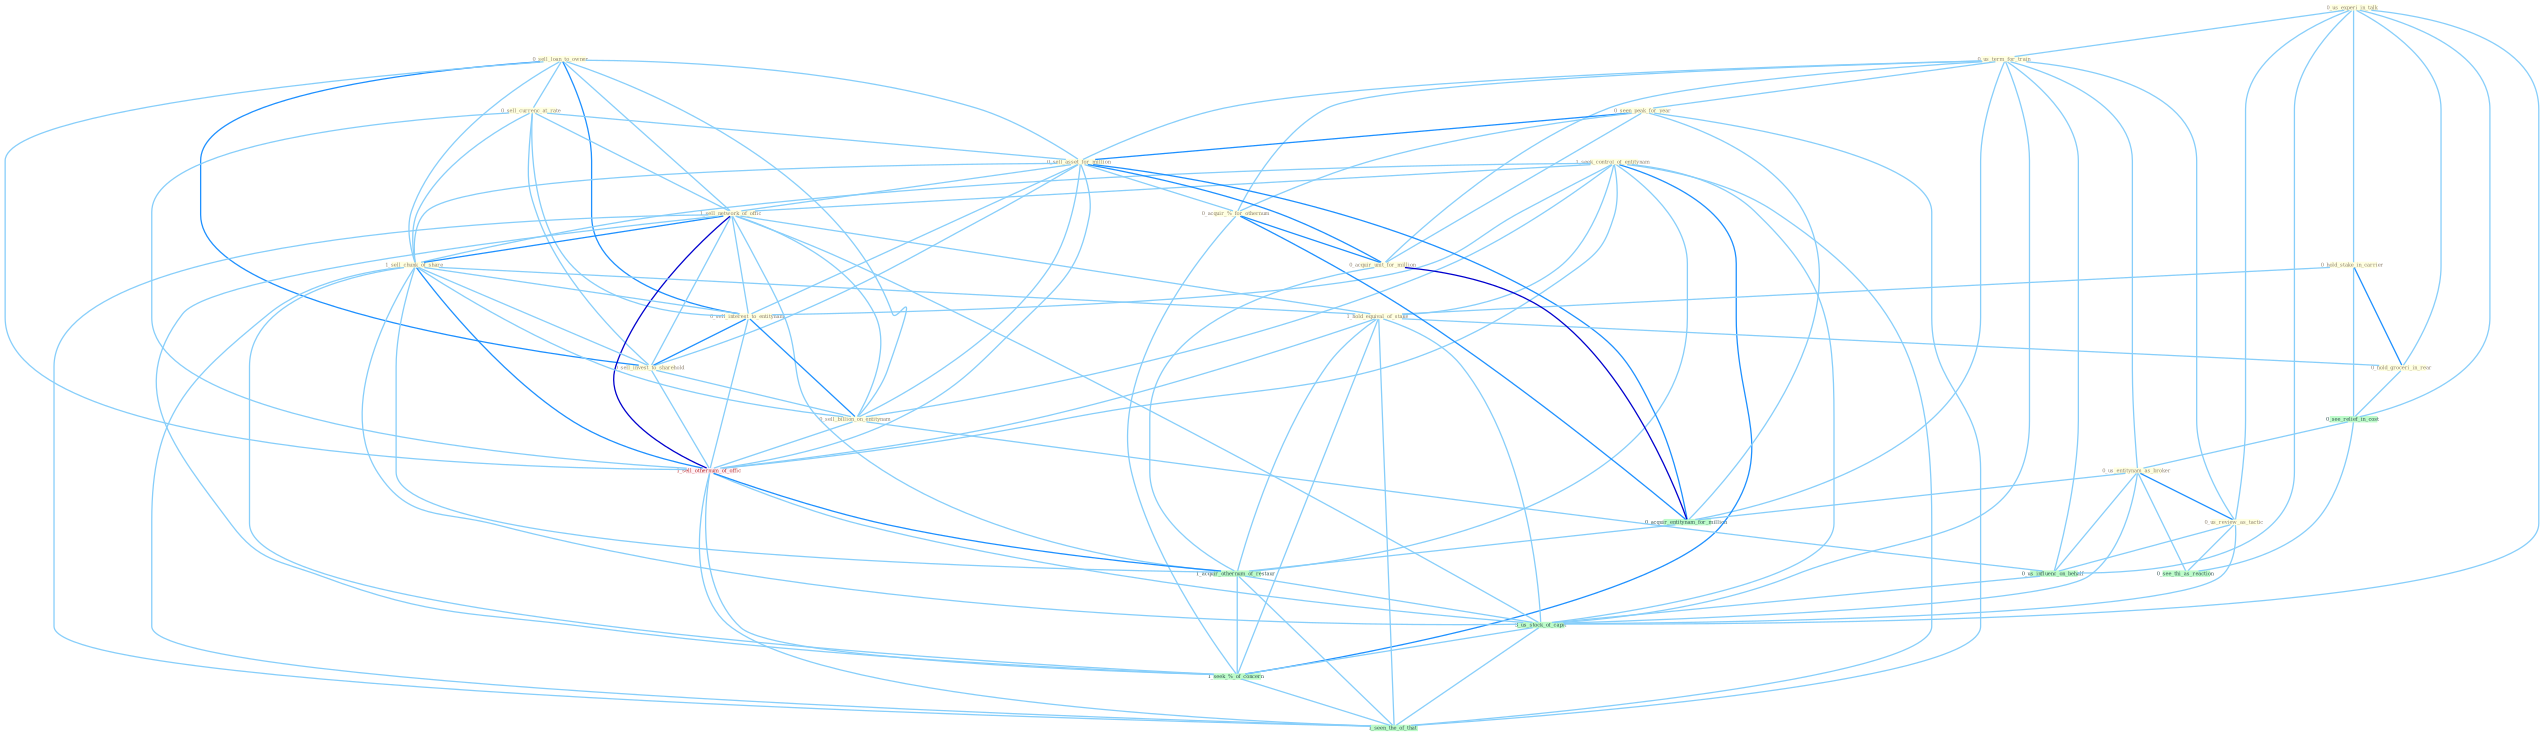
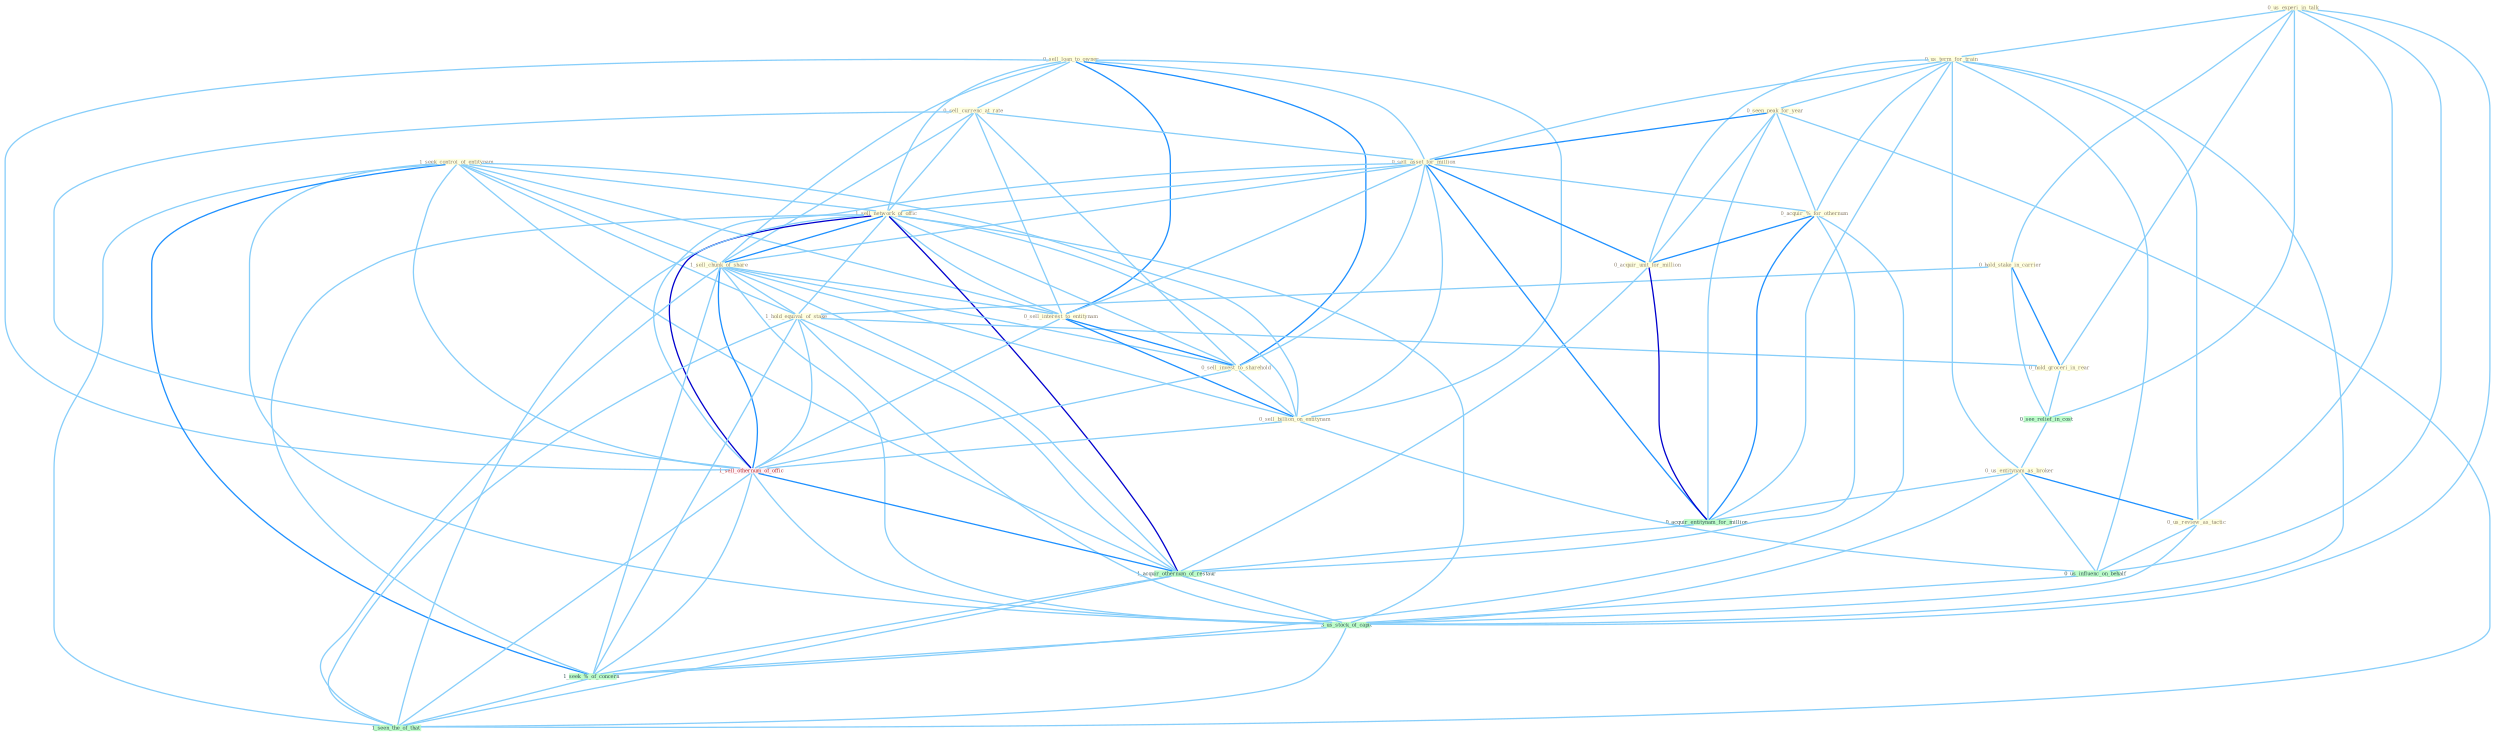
edge "1_sell_network_of_offic" -- "1_acquir_othernum_of_restaur": color #87cefa -> #0000cd
edge "0_acquir_%_for_othernum" -- "1_acquir_othernum_of_restaur": added
node "0_see_thi_as_reaction": removed
